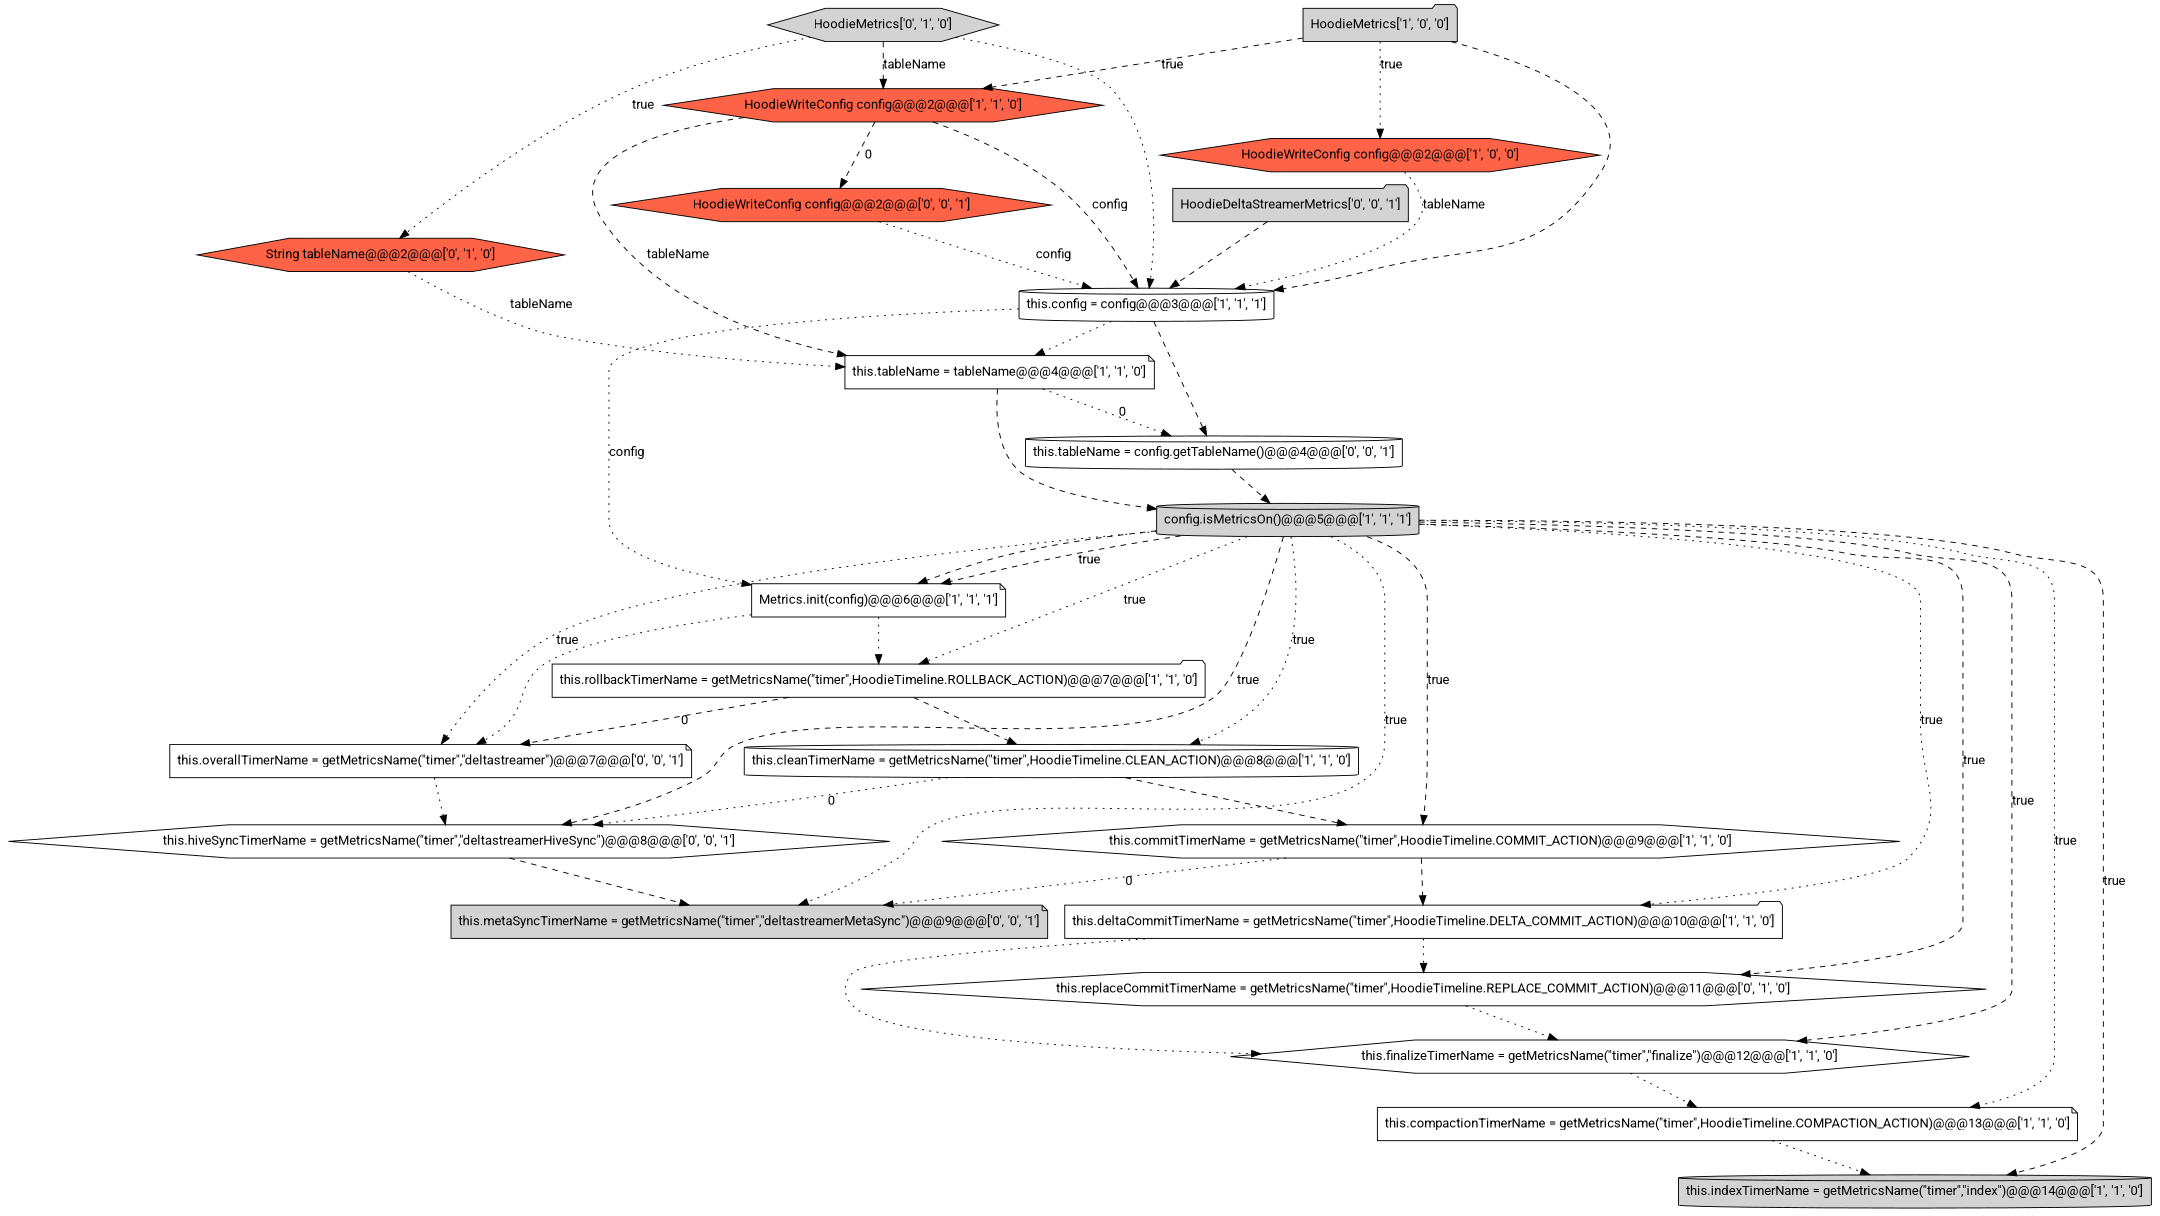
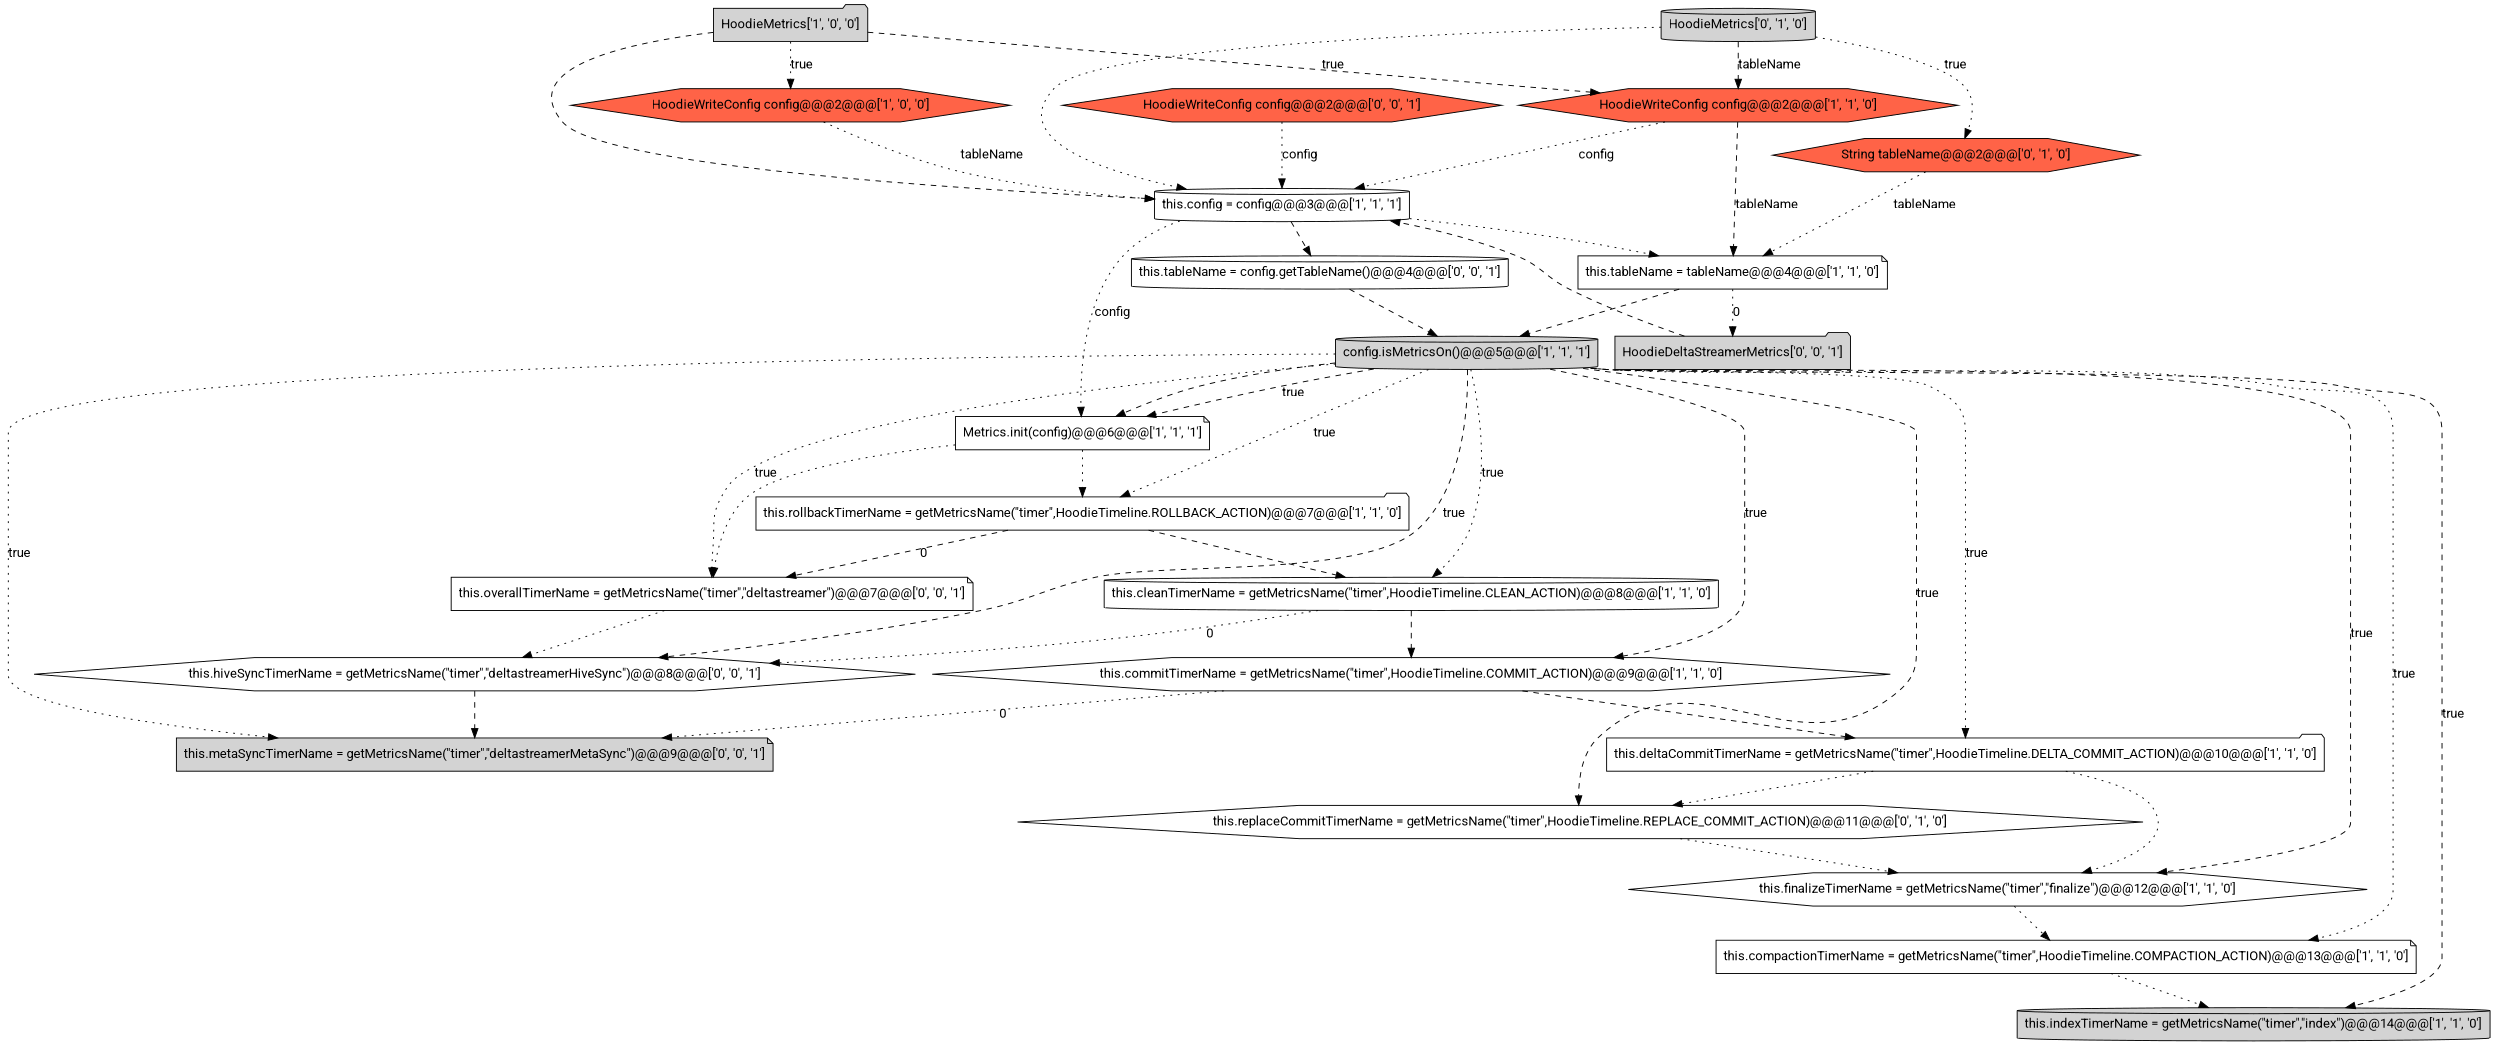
node "HoodieMetrics['0', '1', '0']": shape hexagon -> cylinder
edge "HoodieWriteConfig config@@@2@@@['1', '1', '0']" -> "HoodieWriteConfig config@@@2@@@['0', '0', '1']": removed, label "0"
edge "HoodieWriteConfig config@@@2@@@['1', '1', '0']" -> "this.config = config@@@3@@@['1', '1', '1']": style dashed -> dotted
edge "this.tableName = tableName@@@4@@@['1', '1', '0']" -> "this.tableName = config.getTableName()@@@4@@@['0', '0', '1']": now "this.tableName = tableName@@@4@@@['1', '1', '0']" -> "HoodieDeltaStreamerMetrics['0', '0', '1']"
